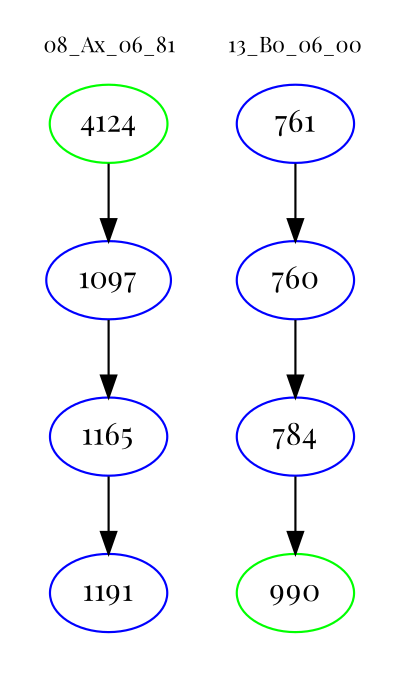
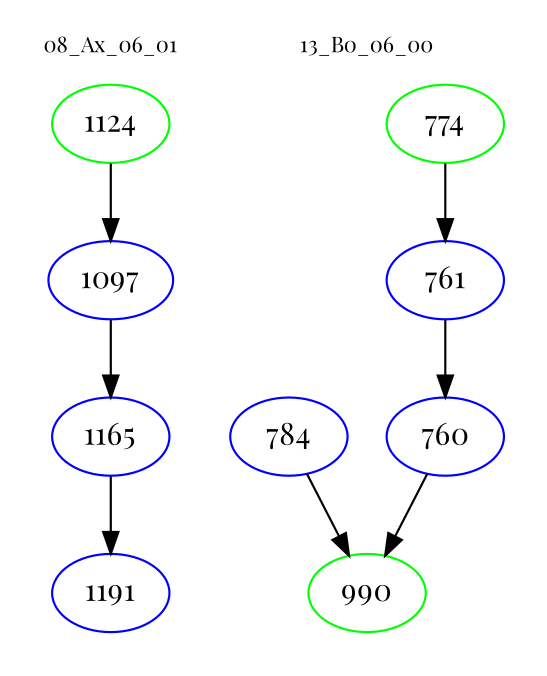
cluster "08_Ax_06_81": label "08_Ax_06_81" -> "08_Ax_06_01"
node "4124": label "4124" -> "1124"
node "774": added
edge "760" -> "784": now "760" -> "990"
